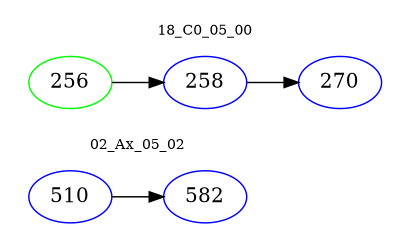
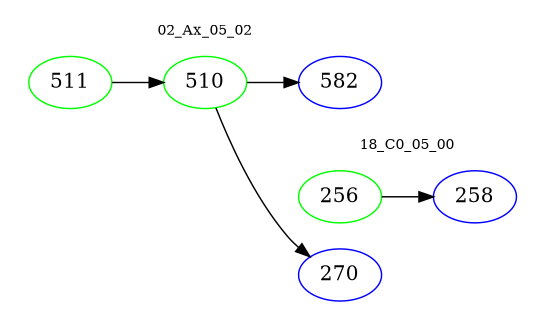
node "511": added
edge "258" -> "270": now "510" -> "270"
node "510": color blue -> green
